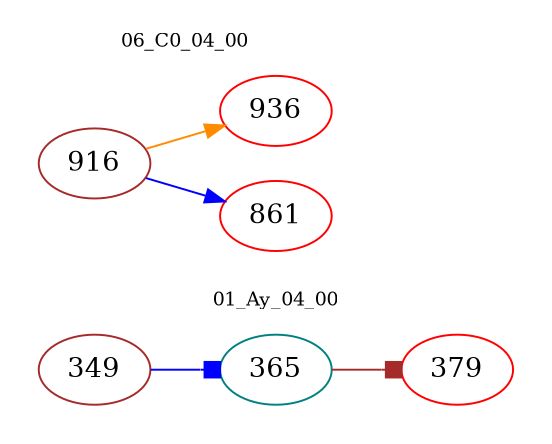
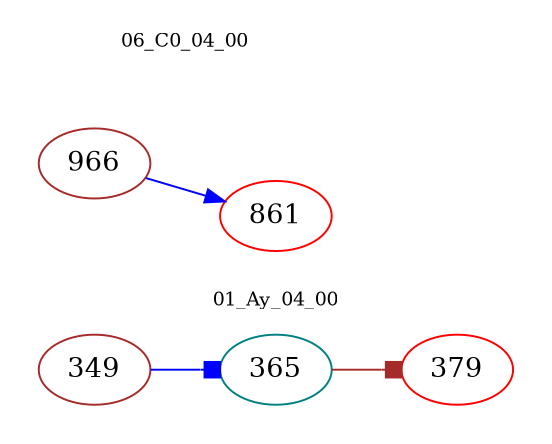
node "936": removed
node "916": label "916" -> "966"
